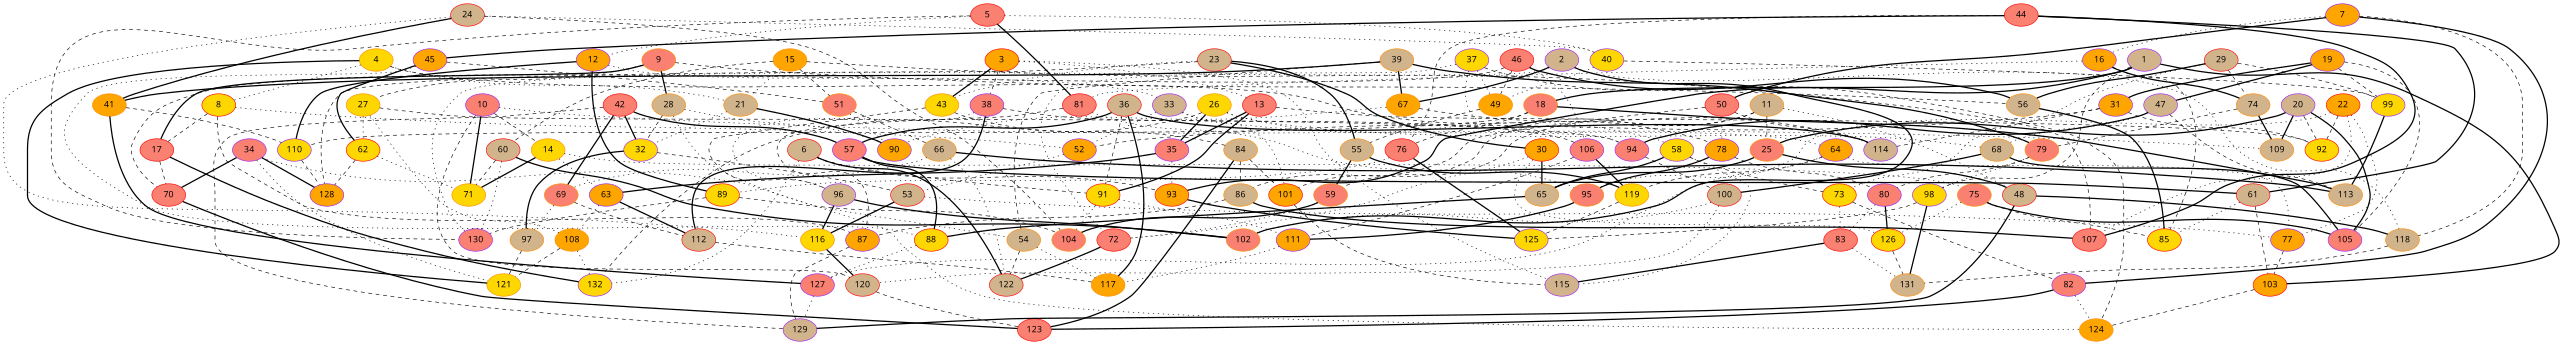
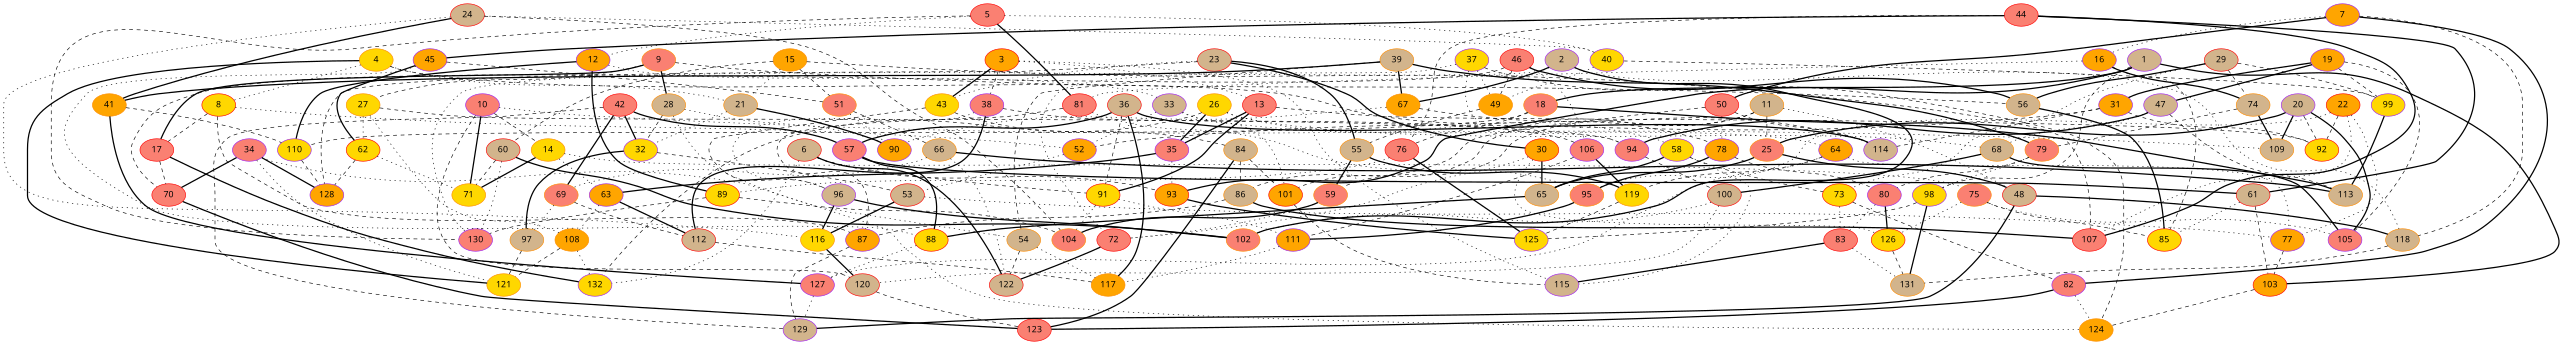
edge "75" -- "105": style bold -> dotted
